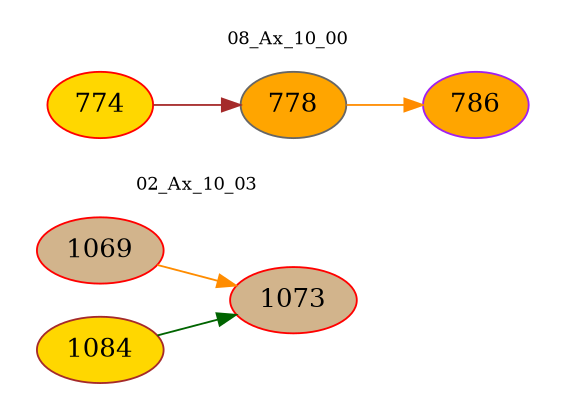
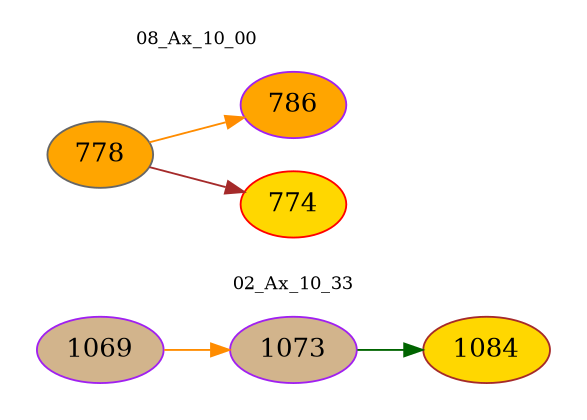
edge "774" -> "778": reversed
cluster "02_Ax_10_03": label "02_Ax_10_03" -> "02_Ax_10_33"
node "1069": color red -> purple
node "1073": color red -> purple
edge "1084" -> "1073": reversed
